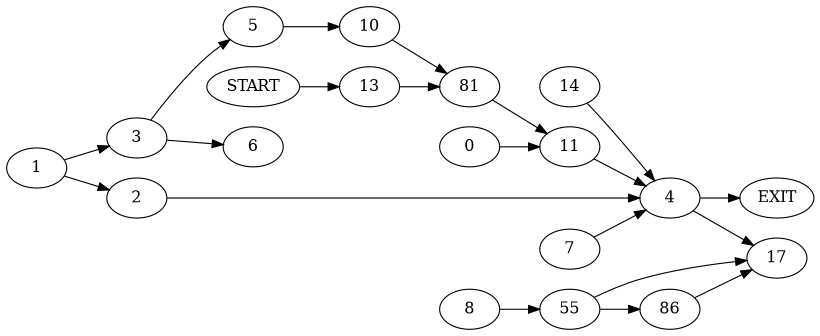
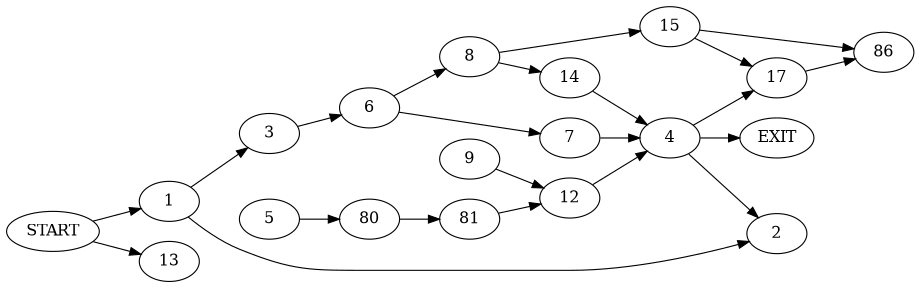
node "10": label "10" -> "80"
edge "8" -> "14": added
edge "3" -> "5": removed
edge "6" -> "8": added
edge "13" -> "81": removed
edge "6" -> "7": added
node "0": label "0" -> "9"
node "11": label "11" -> "12"
edge "2" -> "4": reversed
edge "START" -> "1": added
edge "86" -> "17": reversed
node "55": label "55" -> "15"
